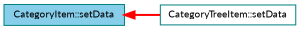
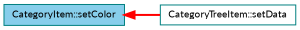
node "CategoryItem::setData": label "CategoryItem::setData" -> "CategoryItem::setColor"
